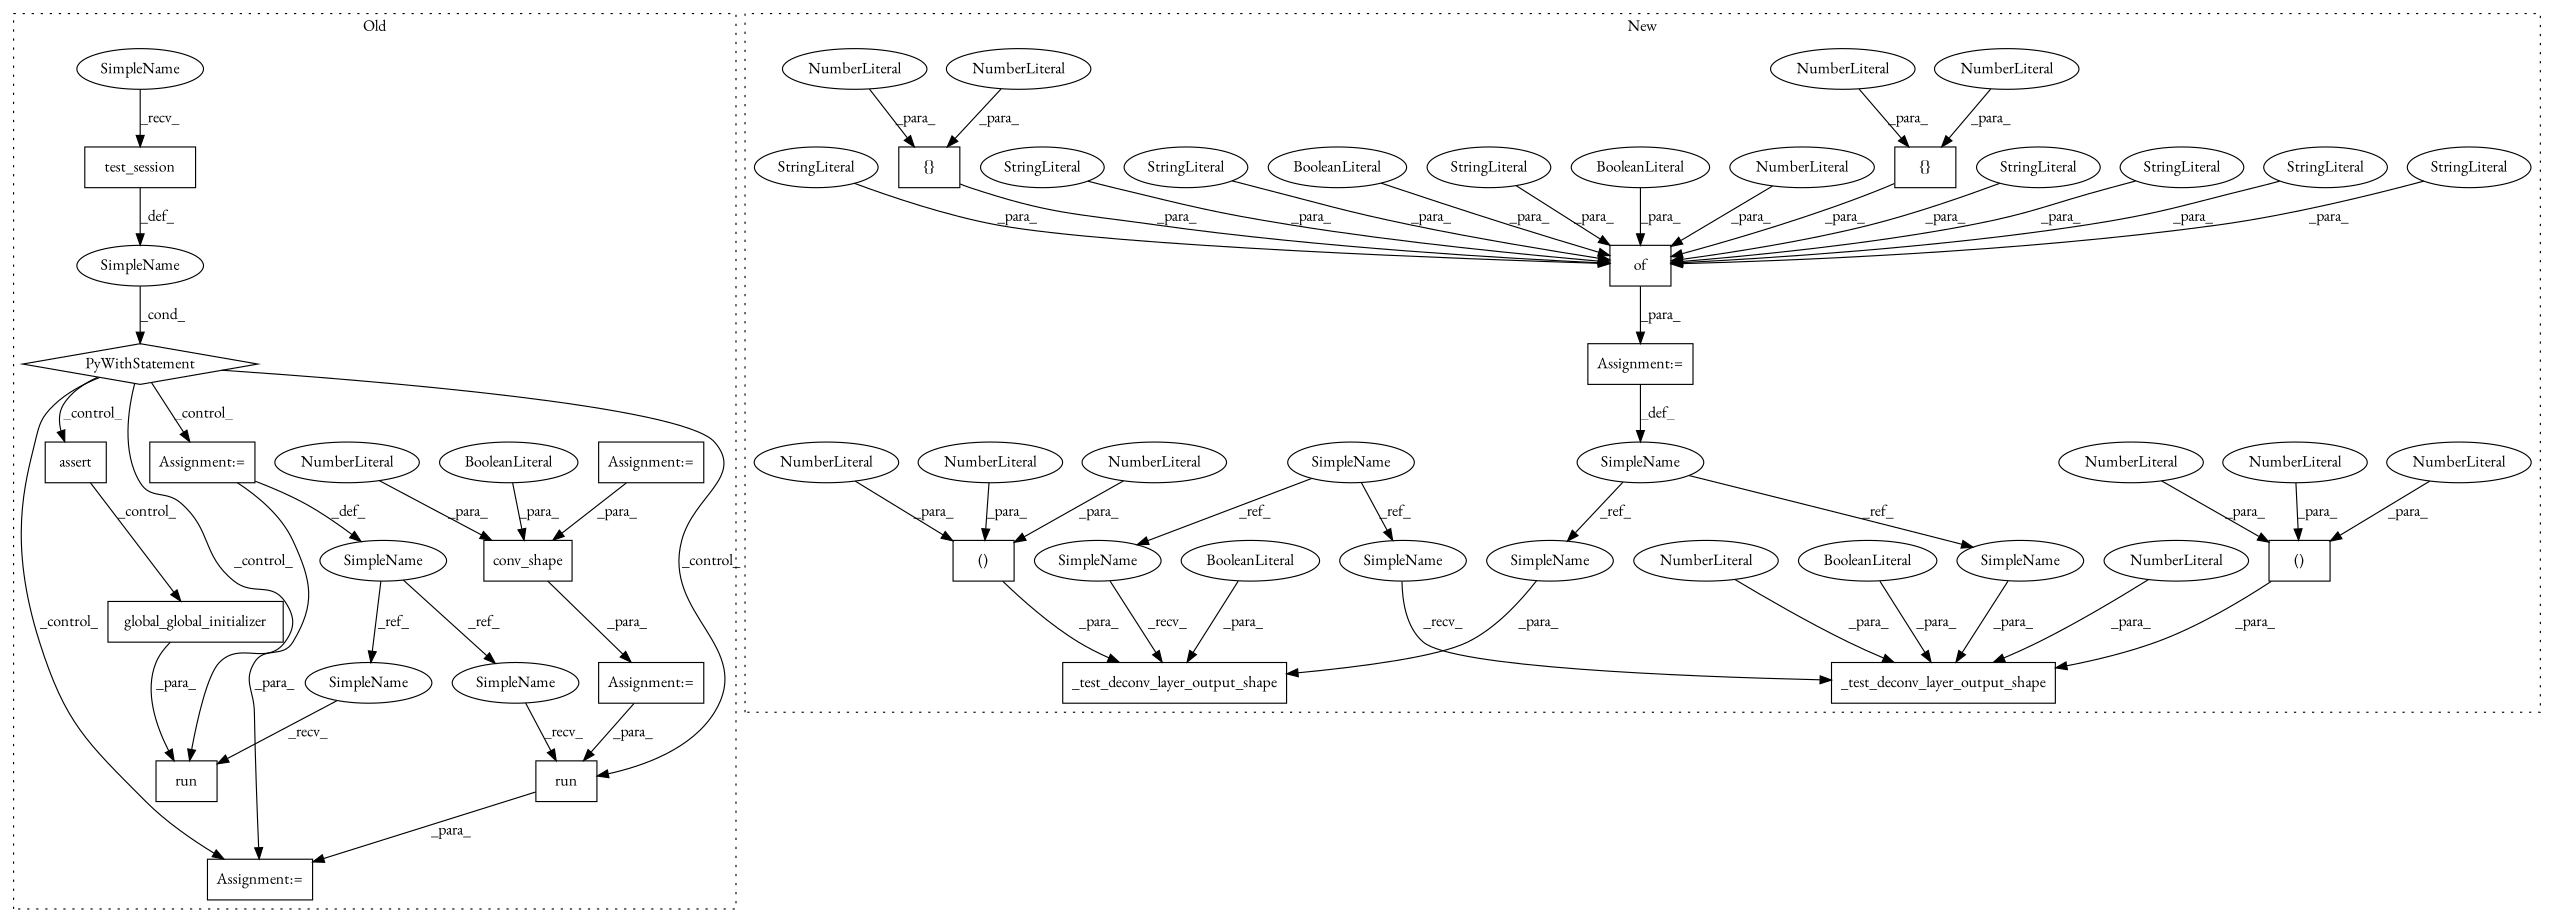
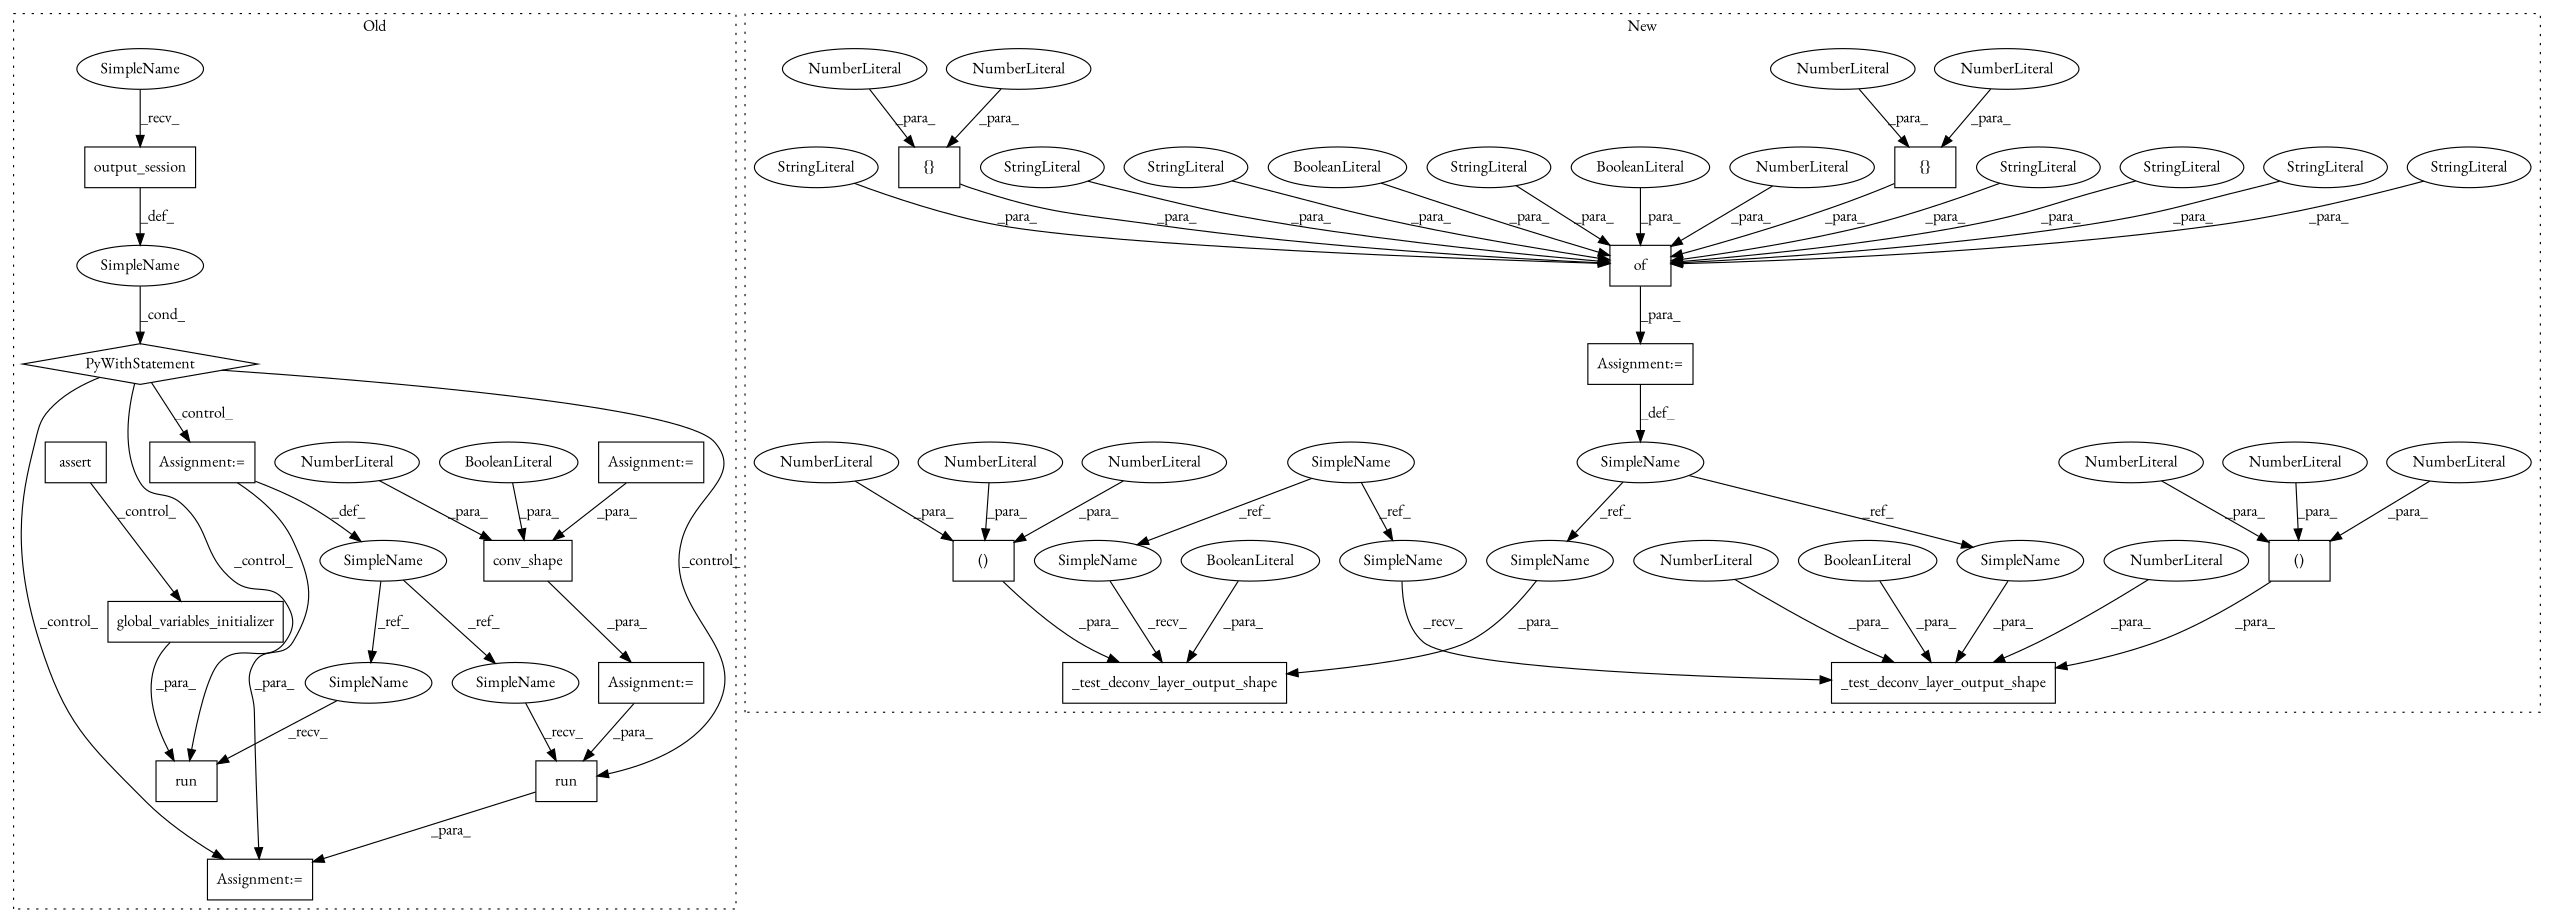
node "test_session": label "test_session" -> "output_session"
edge "PyWithStatement" -> "assert": removed, label "_control_"
node "global_global_initializer": label "global_global_initializer" -> "global_variables_initializer"
